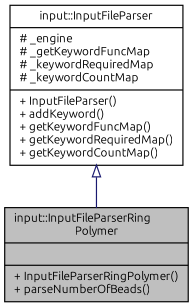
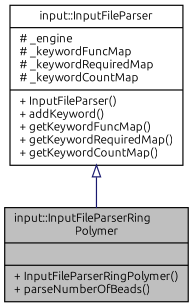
node "input::InputFileParser": text "# _getKeywordFuncMap" -> "# _keywordFuncMap"
